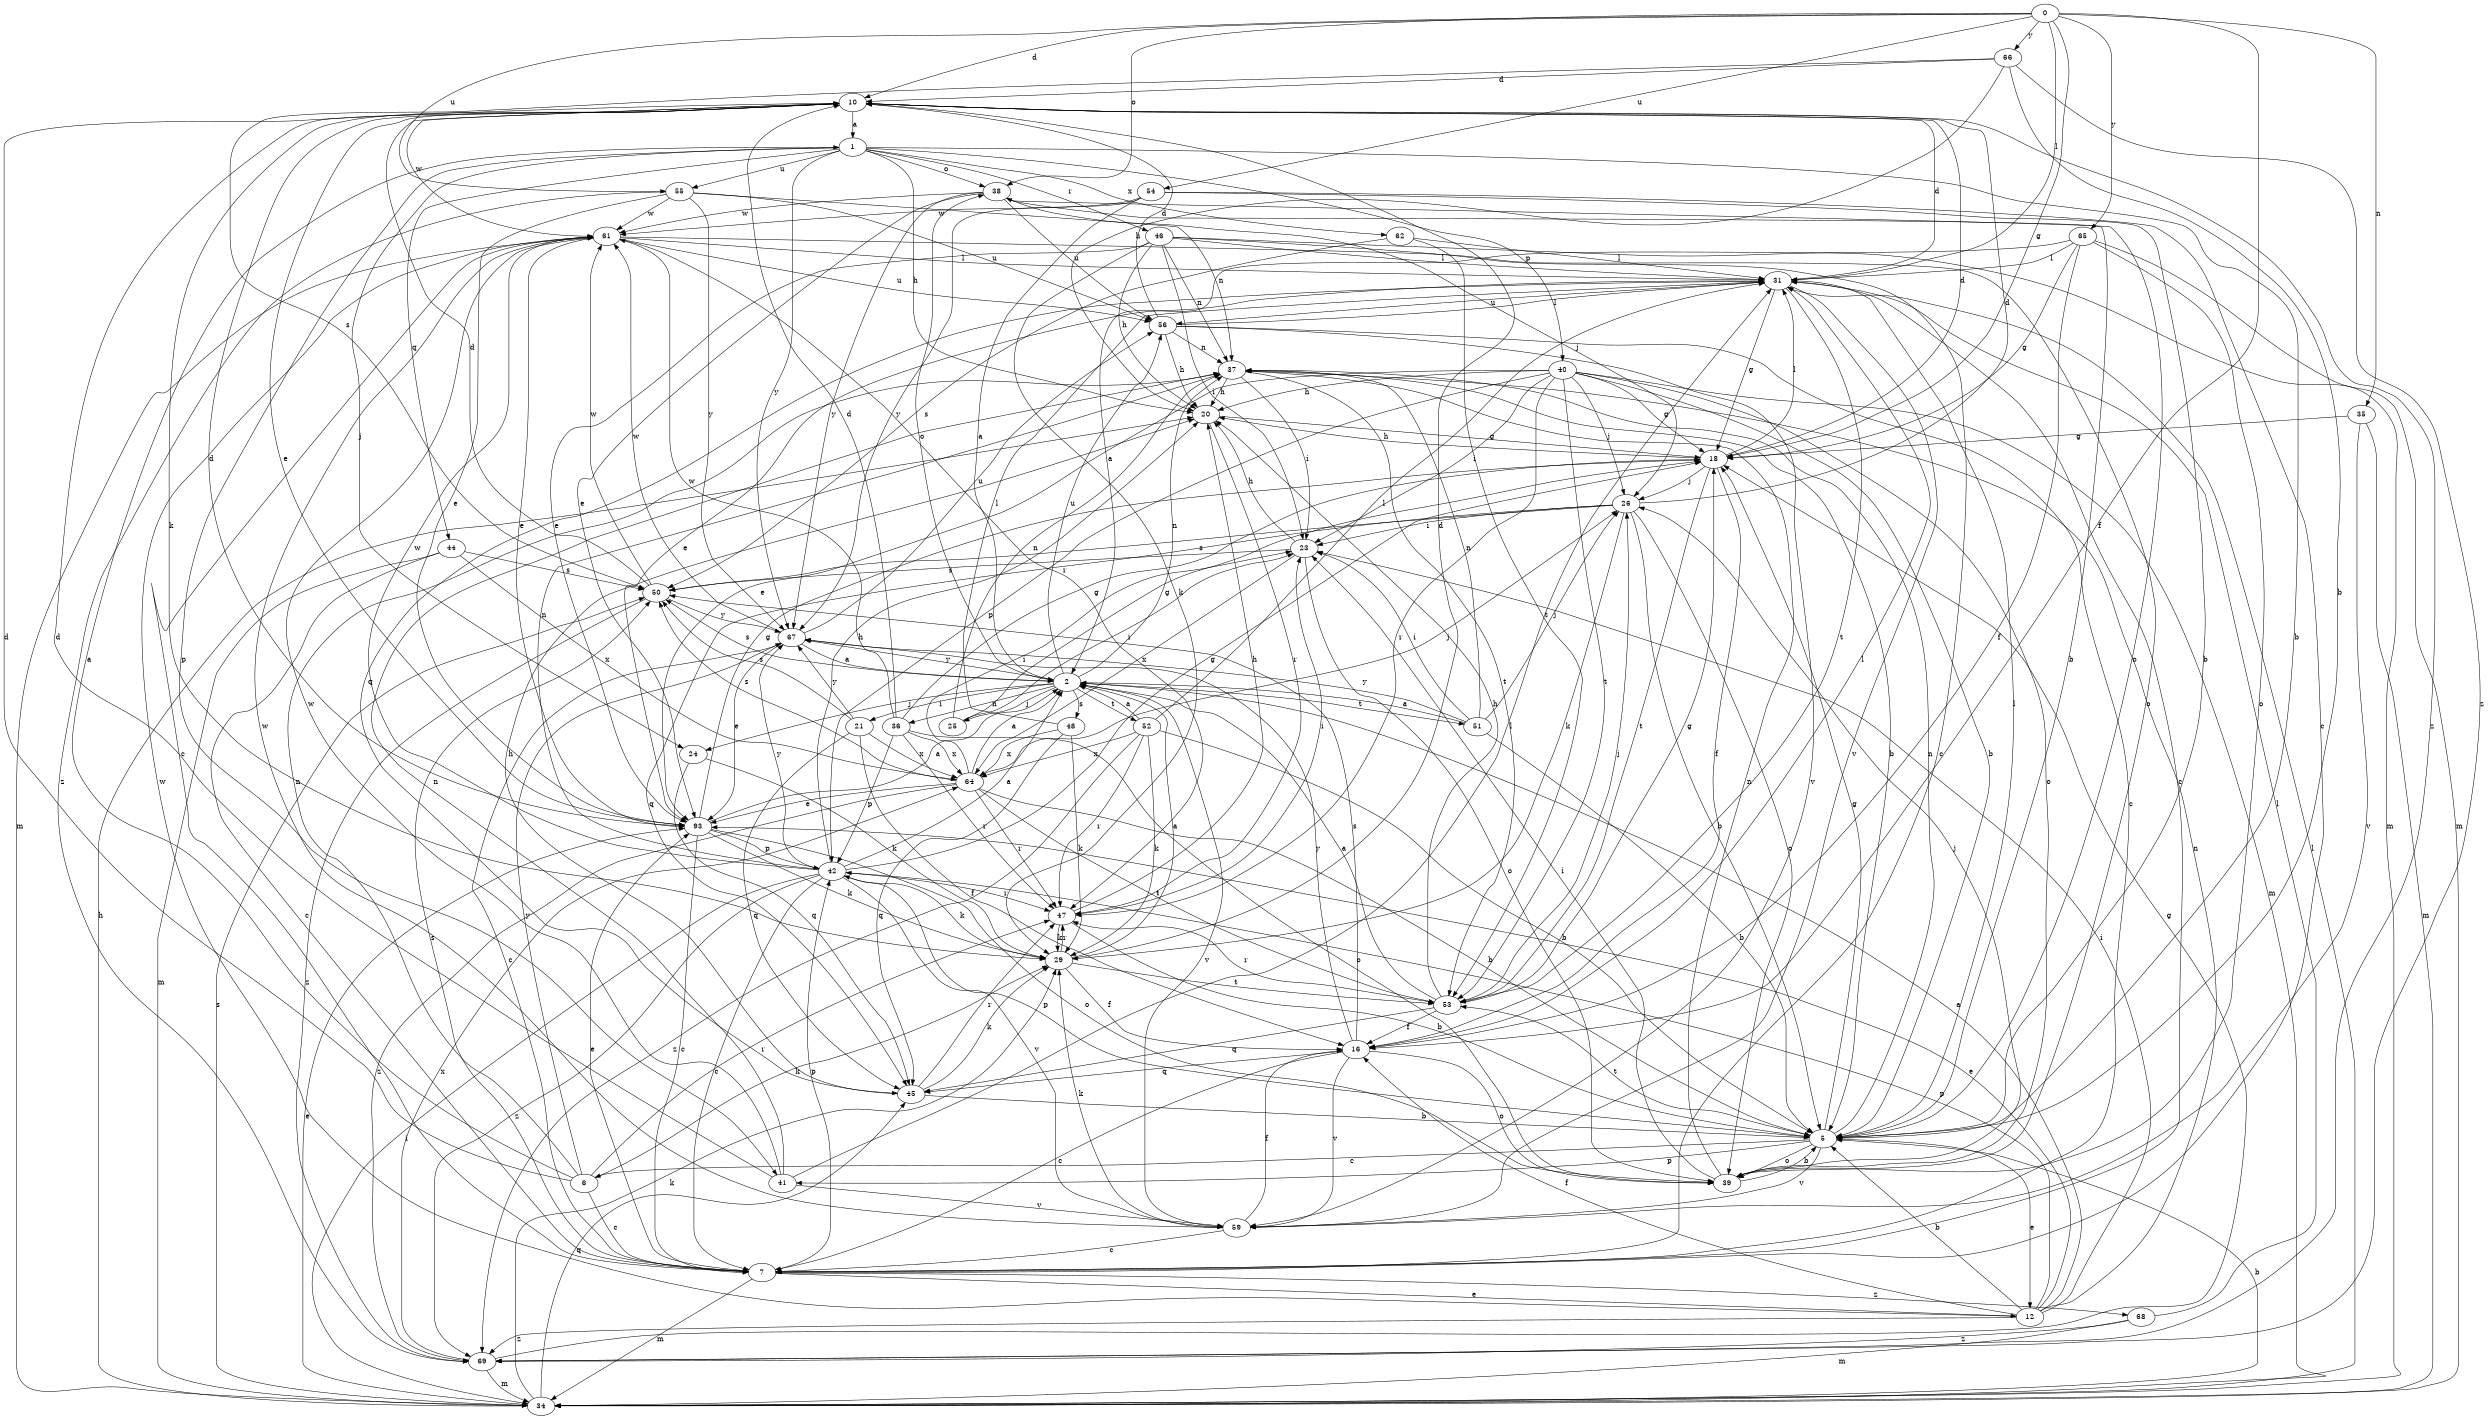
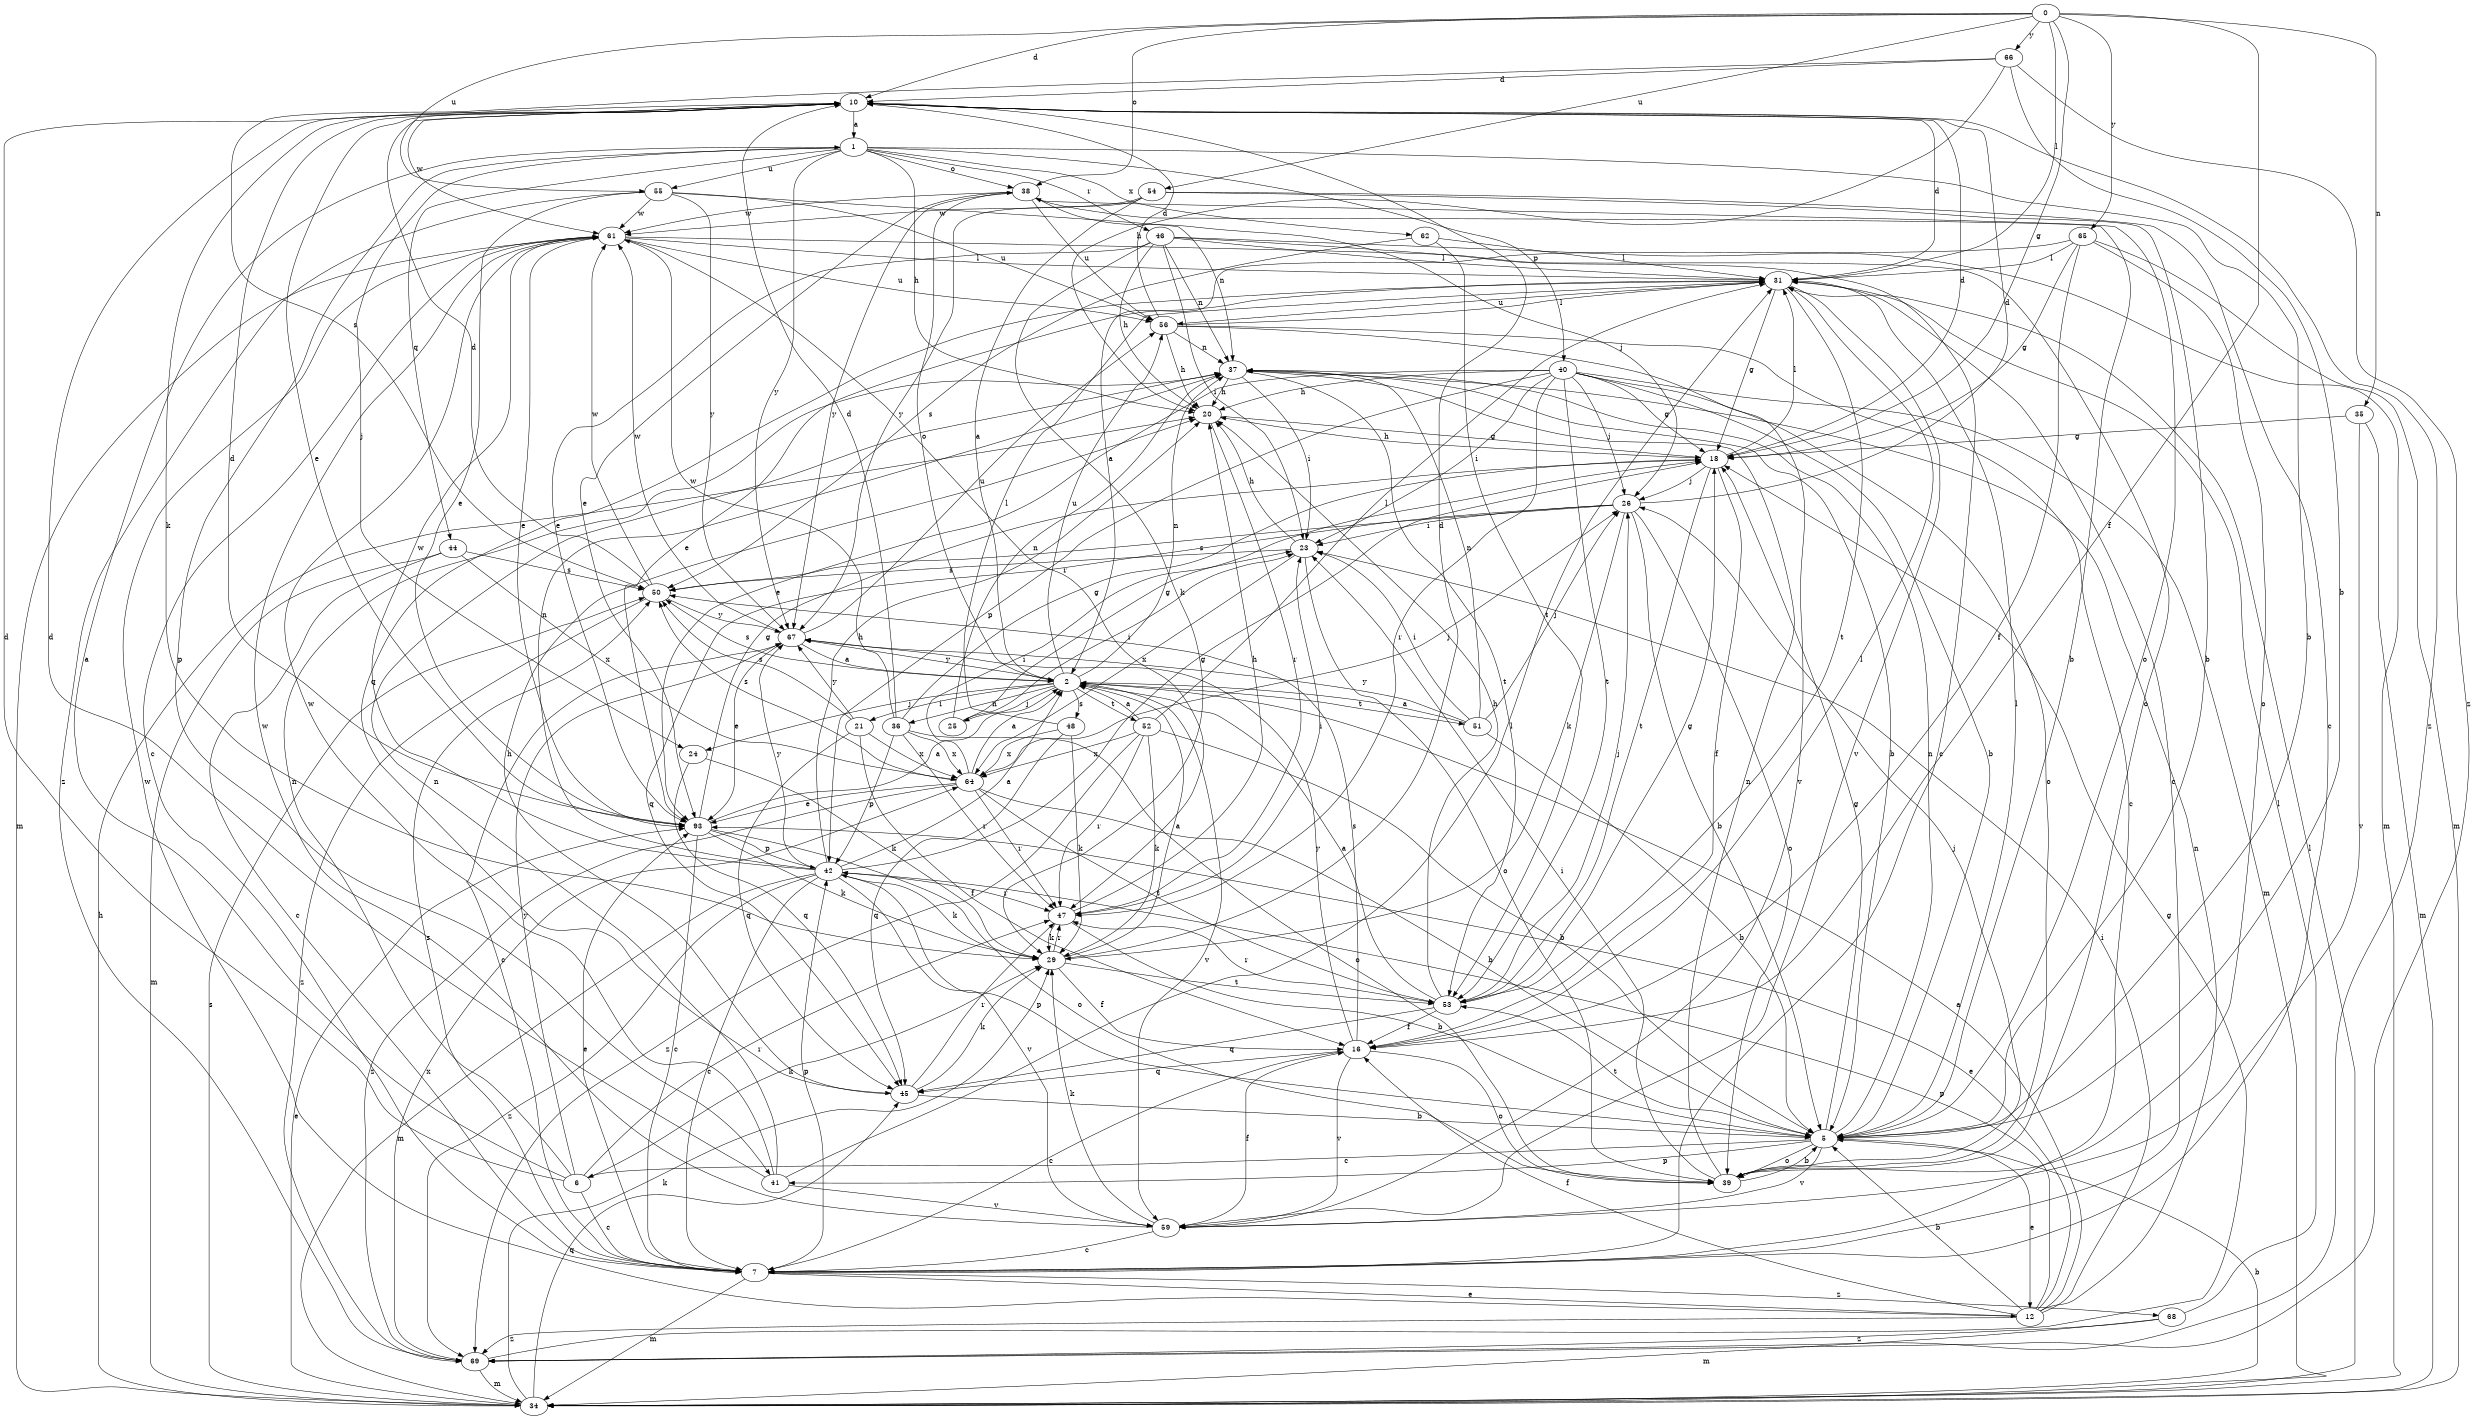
edge "42" -> "34": label "i" -> "m"
